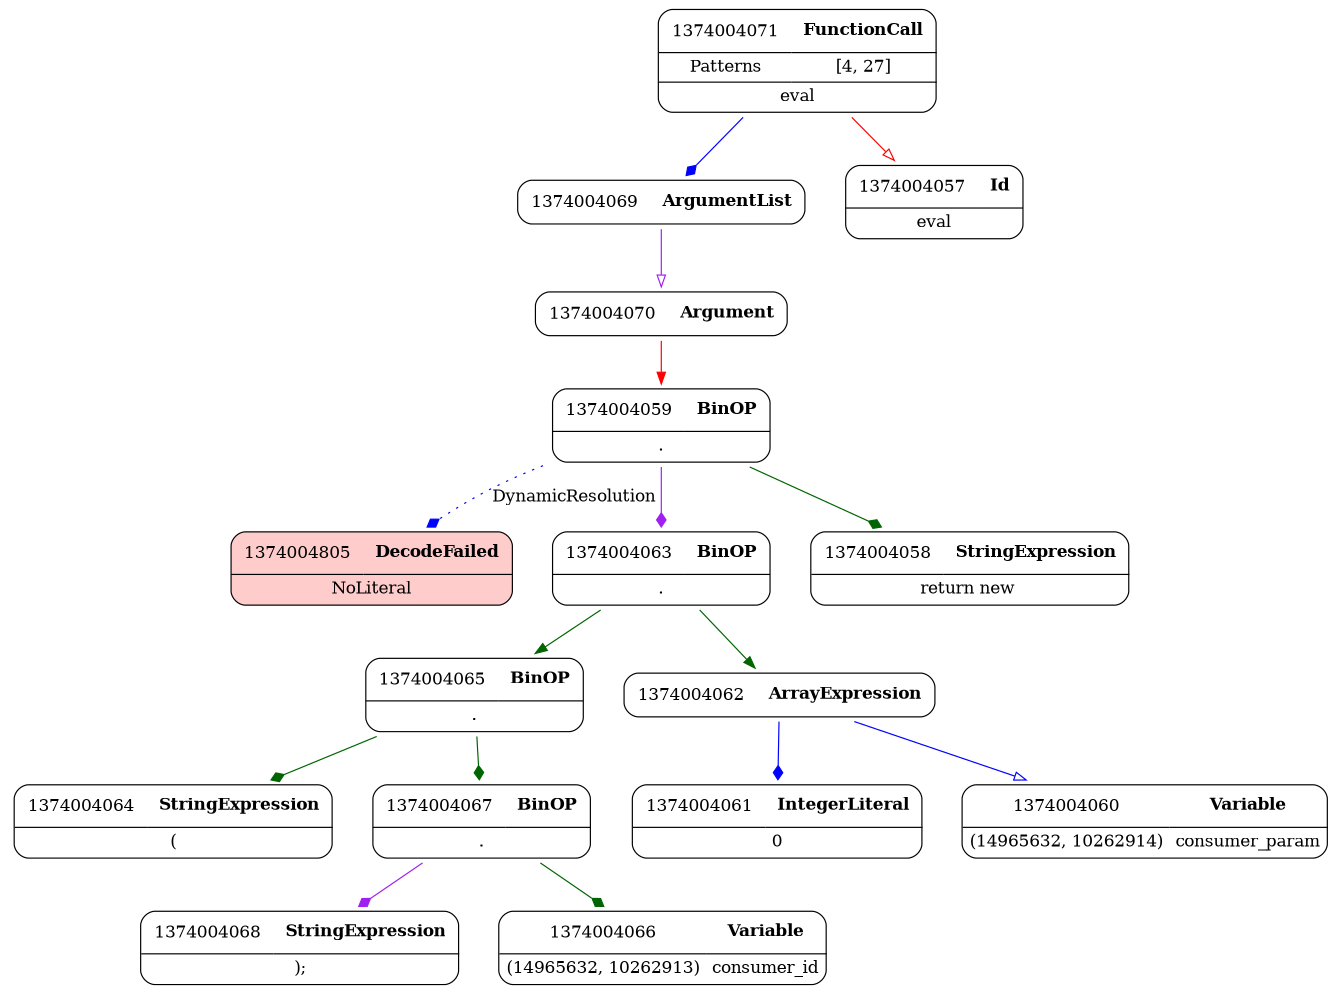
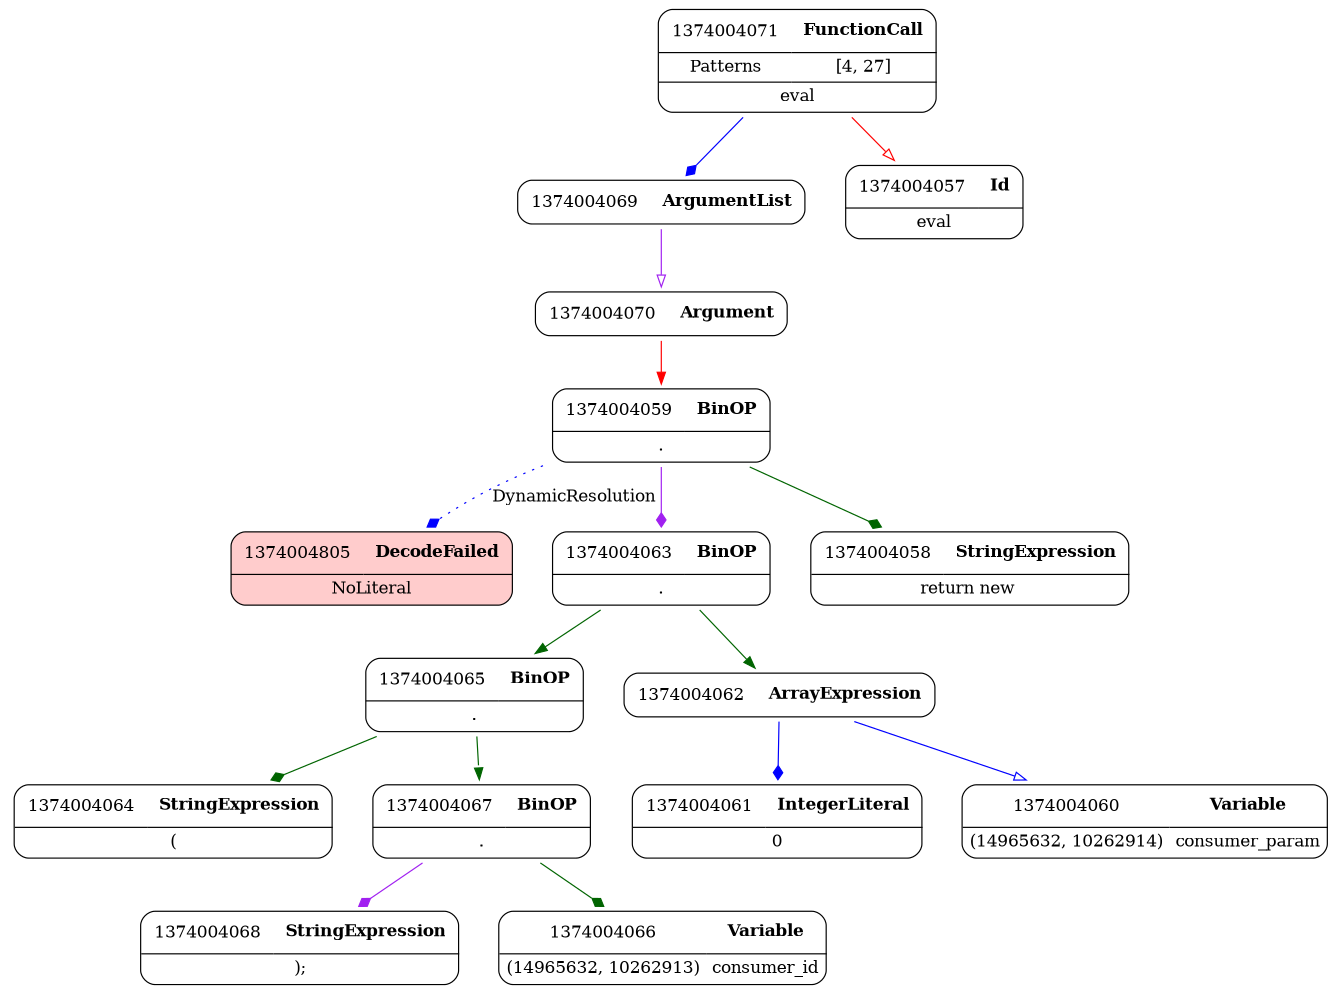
edge "1374004065" -> "1374004067": arrowhead diamond -> normal
